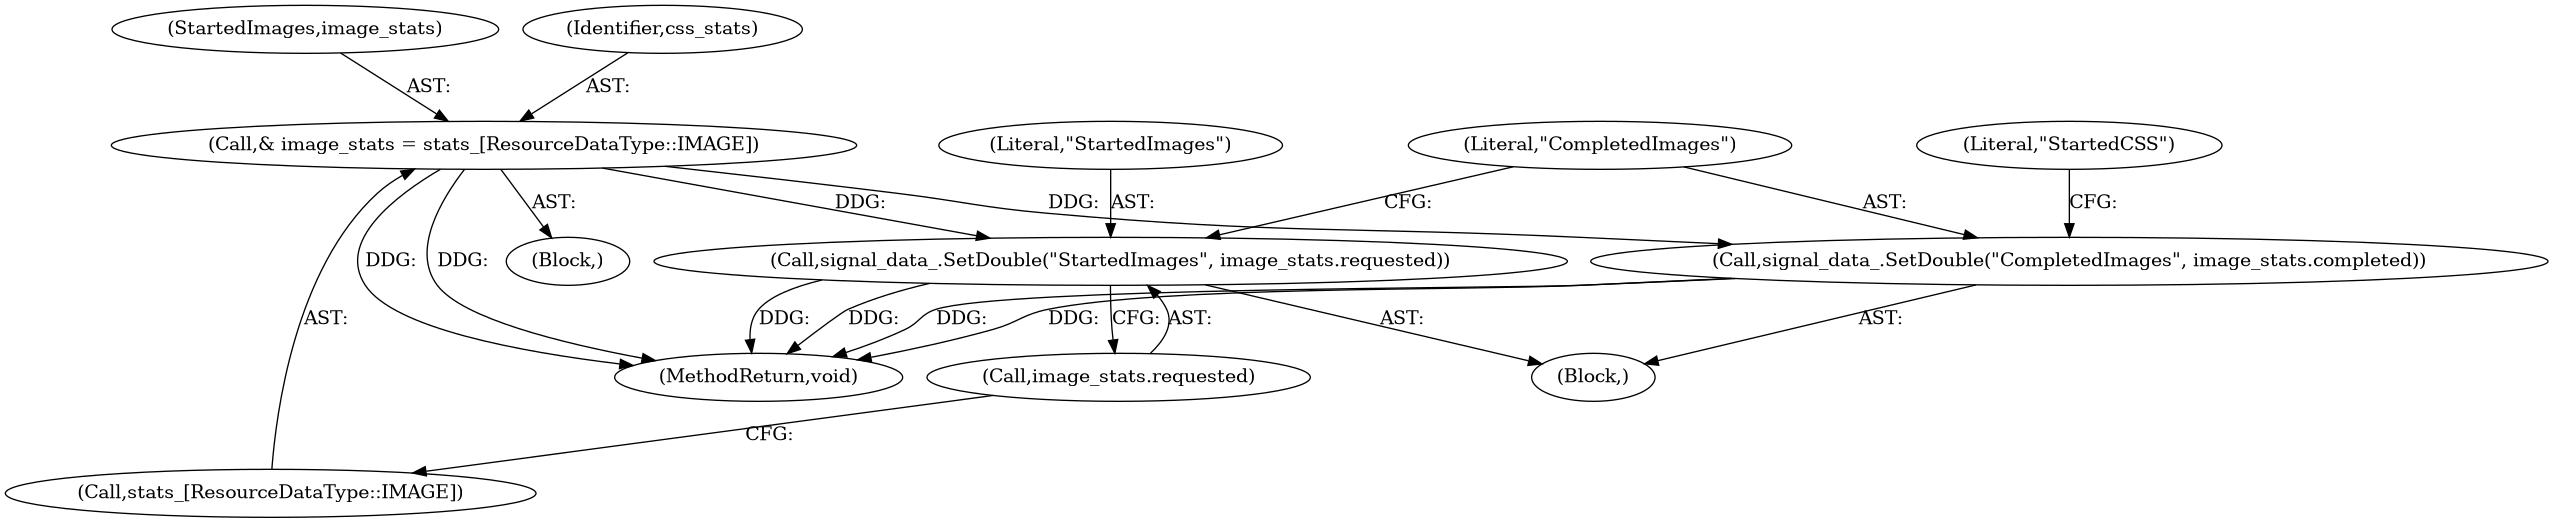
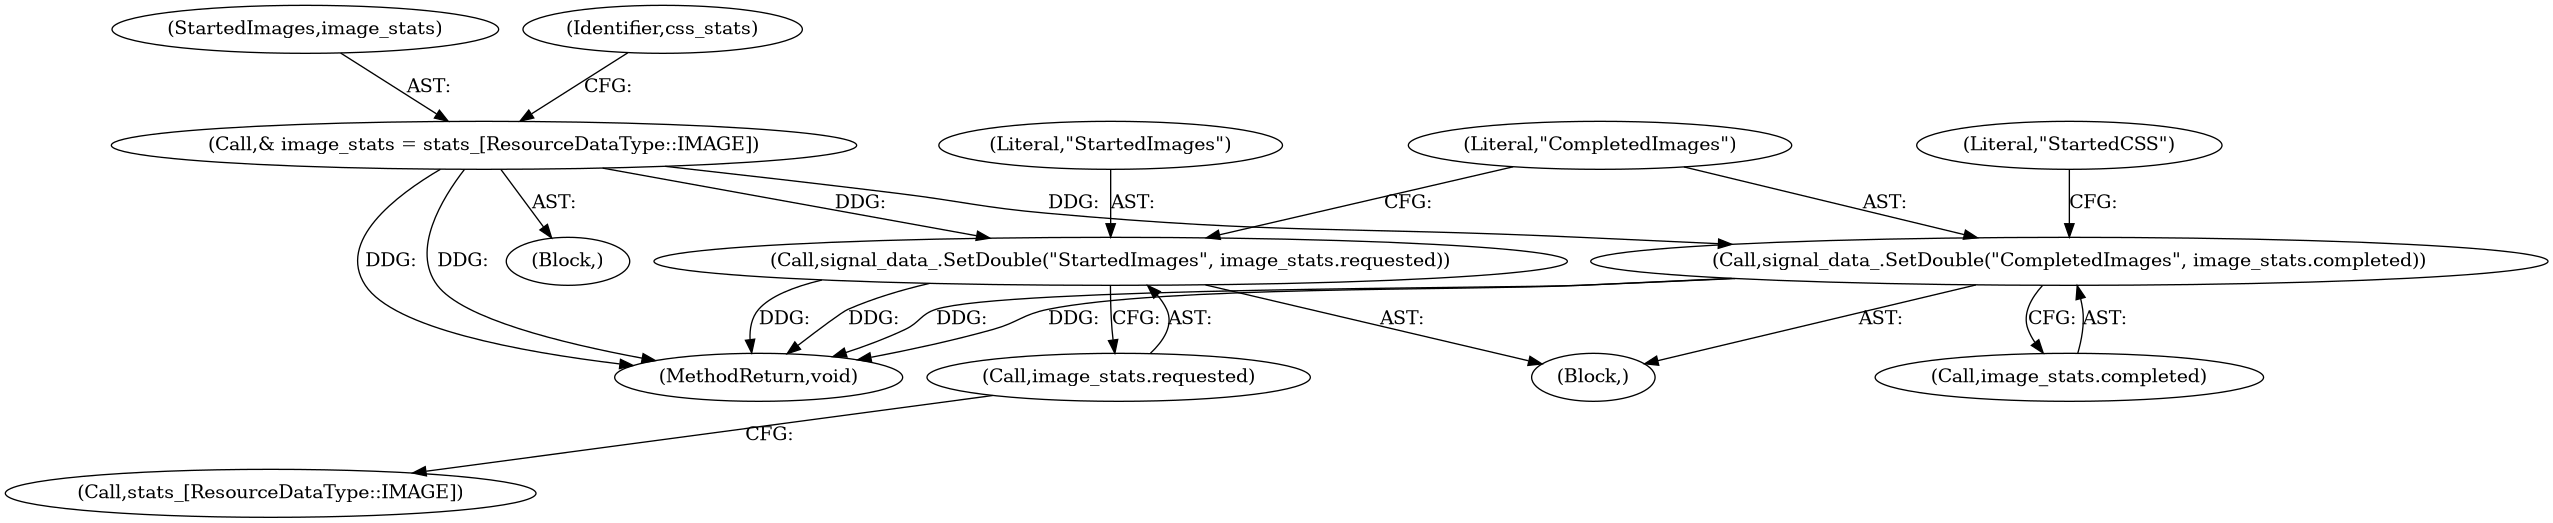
edge "(Identifier,css_stats)" -> "(Call,& image_stats = stats_[ResourceDataType::IMAGE])": label "AST: " -> "CFG: "
edge "(Call,stats_[ResourceDataType::IMAGE])" -> "(Call,& image_stats = stats_[ResourceDataType::IMAGE])": removed, label "AST:"
node "(Call,image_stats.completed)": added
